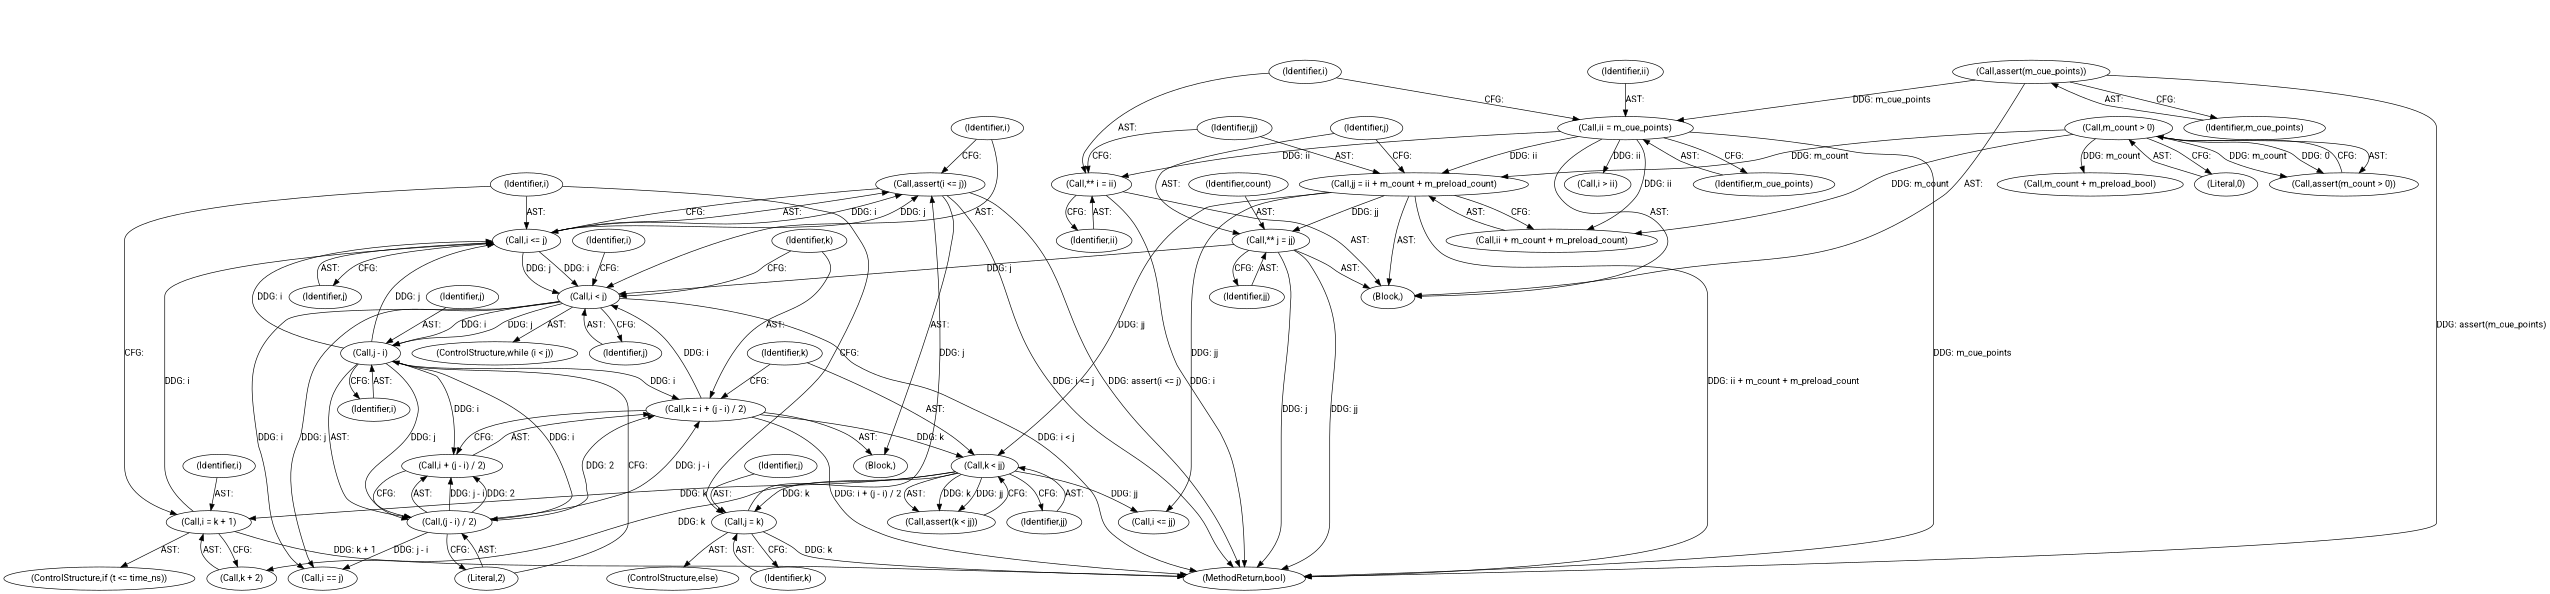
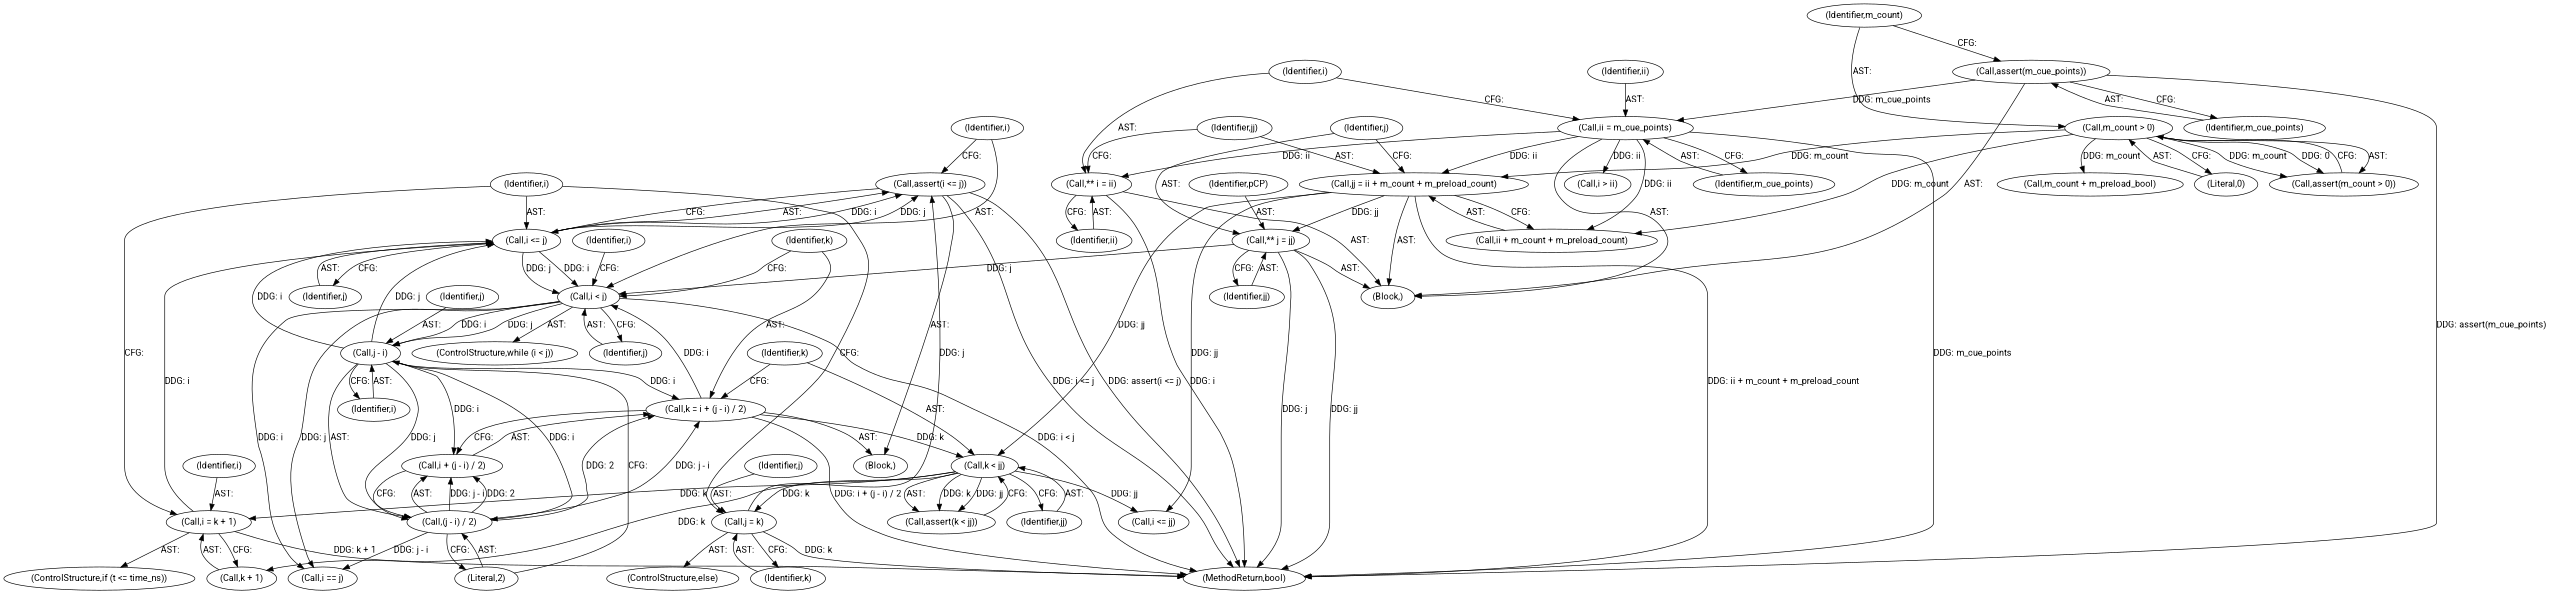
node "(Identifier,m_count)": added
node "(Identifier,count)": label "(Identifier,count)" -> "(Identifier,pCP)"
node "(Call,k + 2)": label "(Call,k + 2)" -> "(Call,k + 1)"
